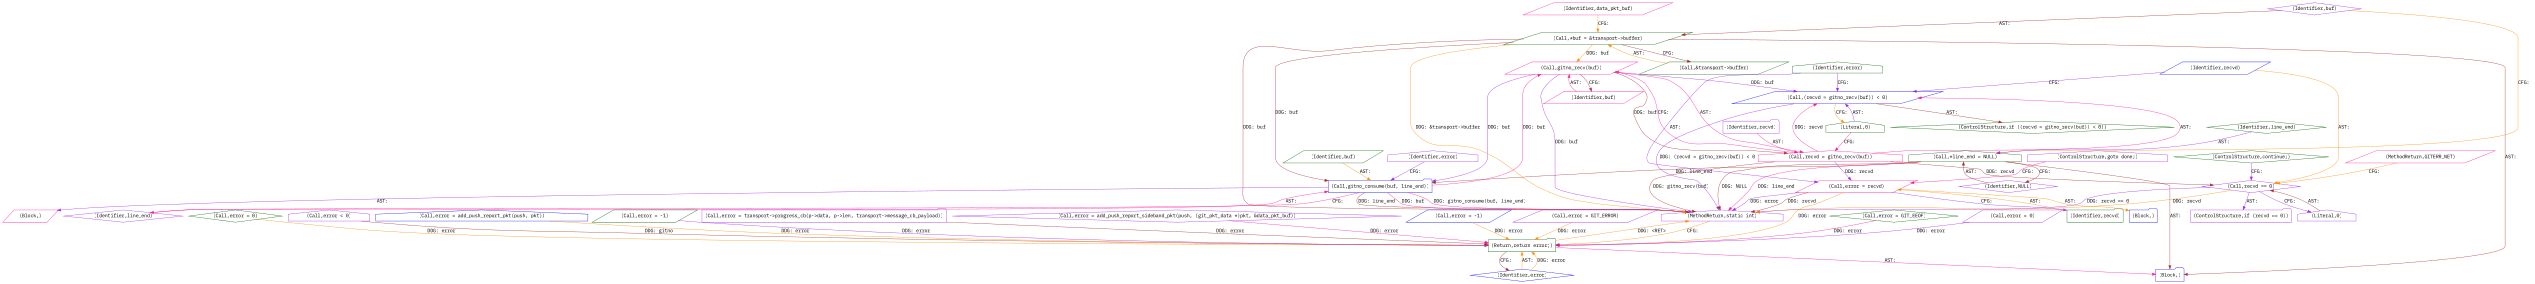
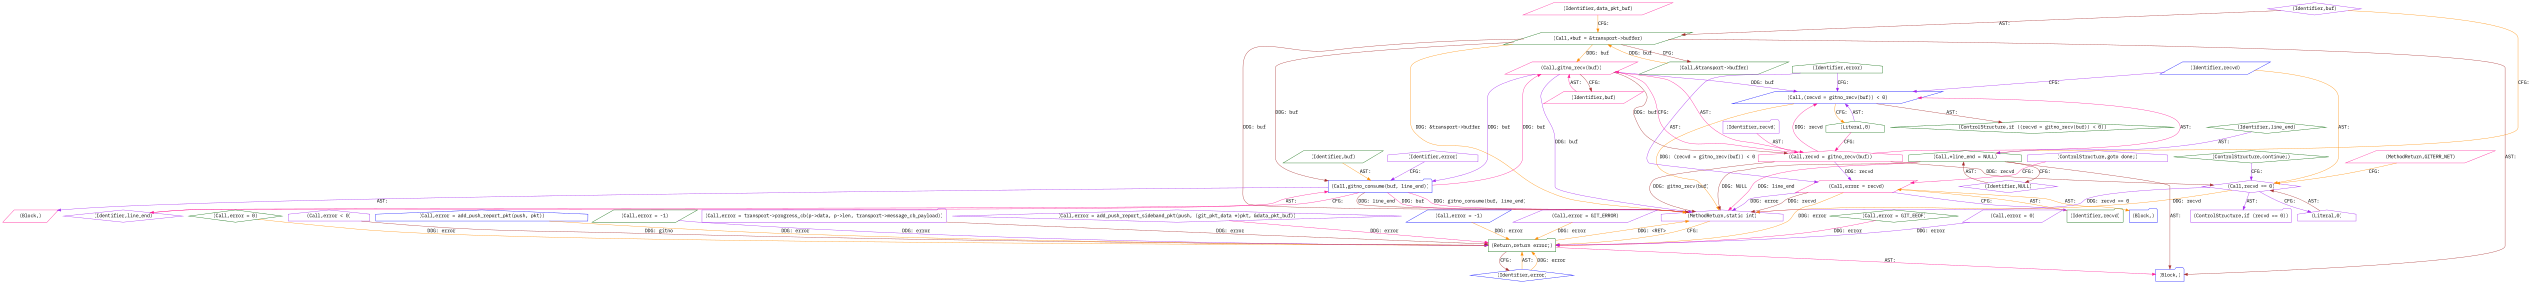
edge "(Call,&transport->buffer)" -> "(Call,*buf = &transport->buffer)": label "AST: " -> "DDG: buf"
edge "(Call,(recvd = gitno_recv(buf)) < 0)" -> "(MethodReturn,static int)": color purple -> darkorange
edge "(Call,*line_end = NULL)" -> "(Call,gitno_consume(buf, line_end))": removed, label "DDG: line_end"
